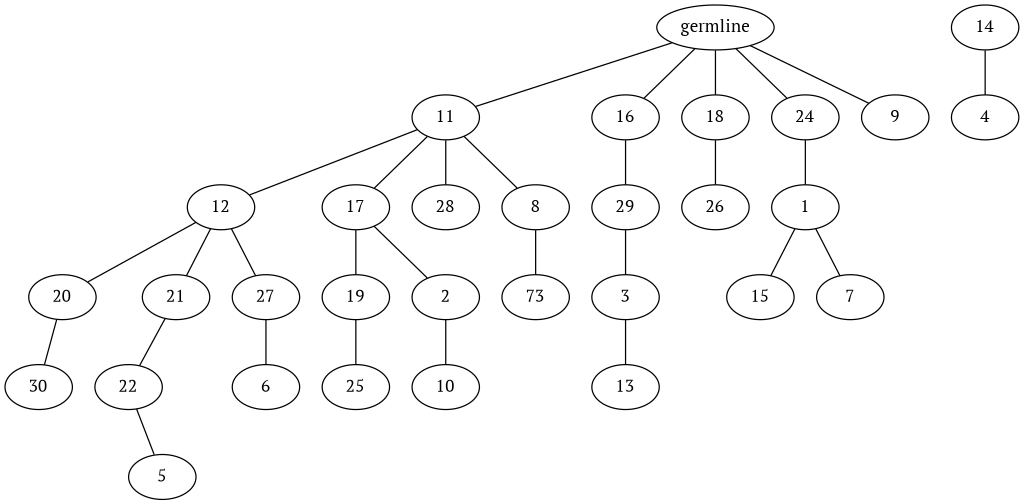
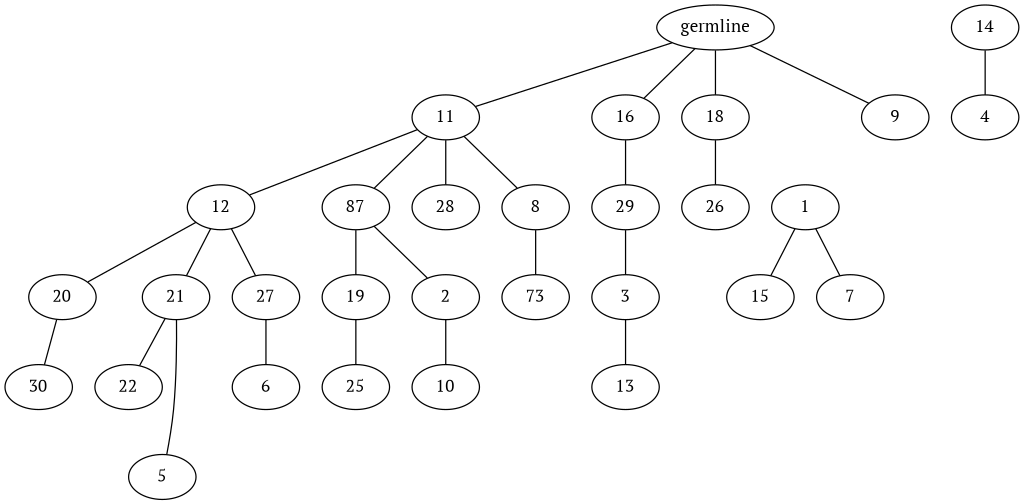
node "24": removed
node "17": label "17" -> "87"
edge "22" -- "5": now "21" -- "5"
